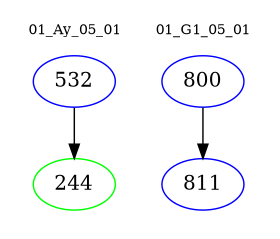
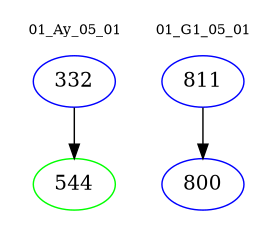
node "532": label "532" -> "332"
edge "800" -> "811": reversed
node "244": label "244" -> "544"
